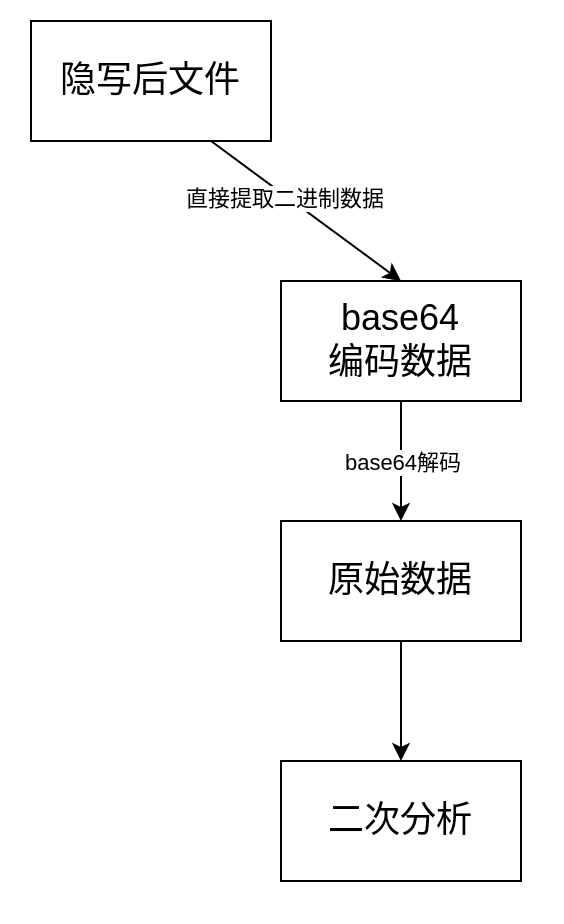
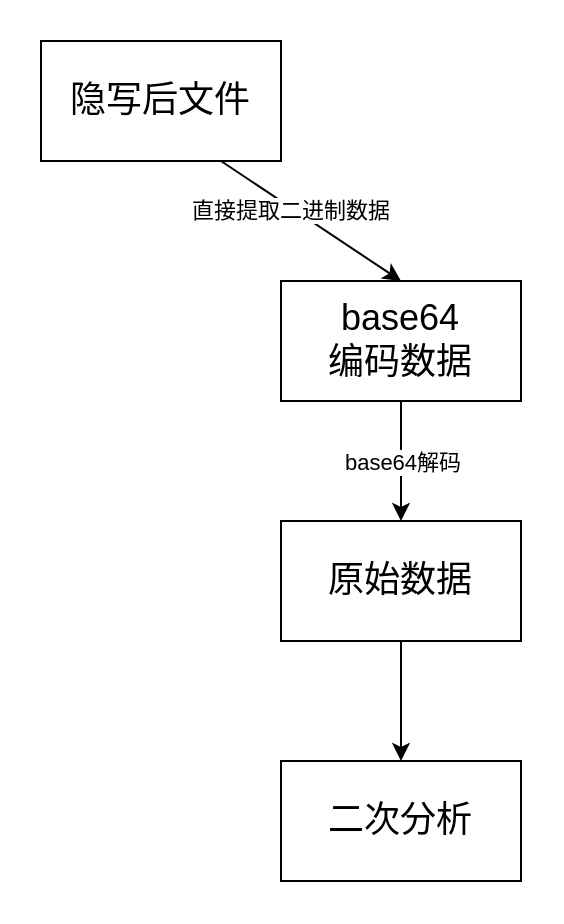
node "隐写后文件": moved (151, 81) -> (161, 101)
